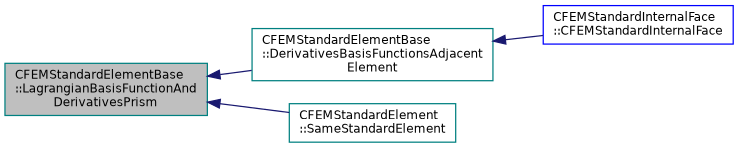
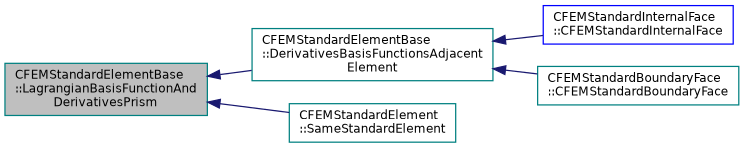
node "CFEMStandardBoundaryFace ::CFEMStandardBoundaryFace": added
